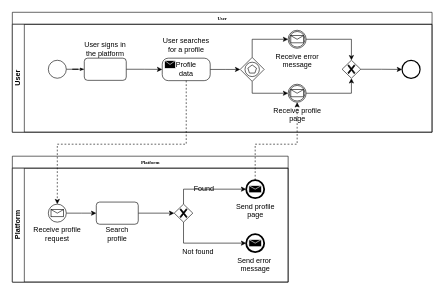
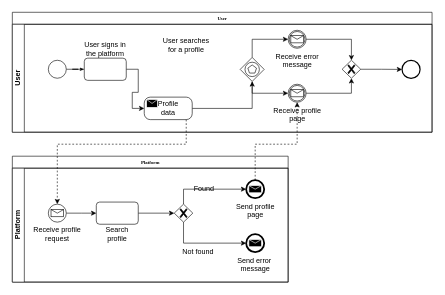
node "Profile data": moved (186, 69) -> (168, 108)
